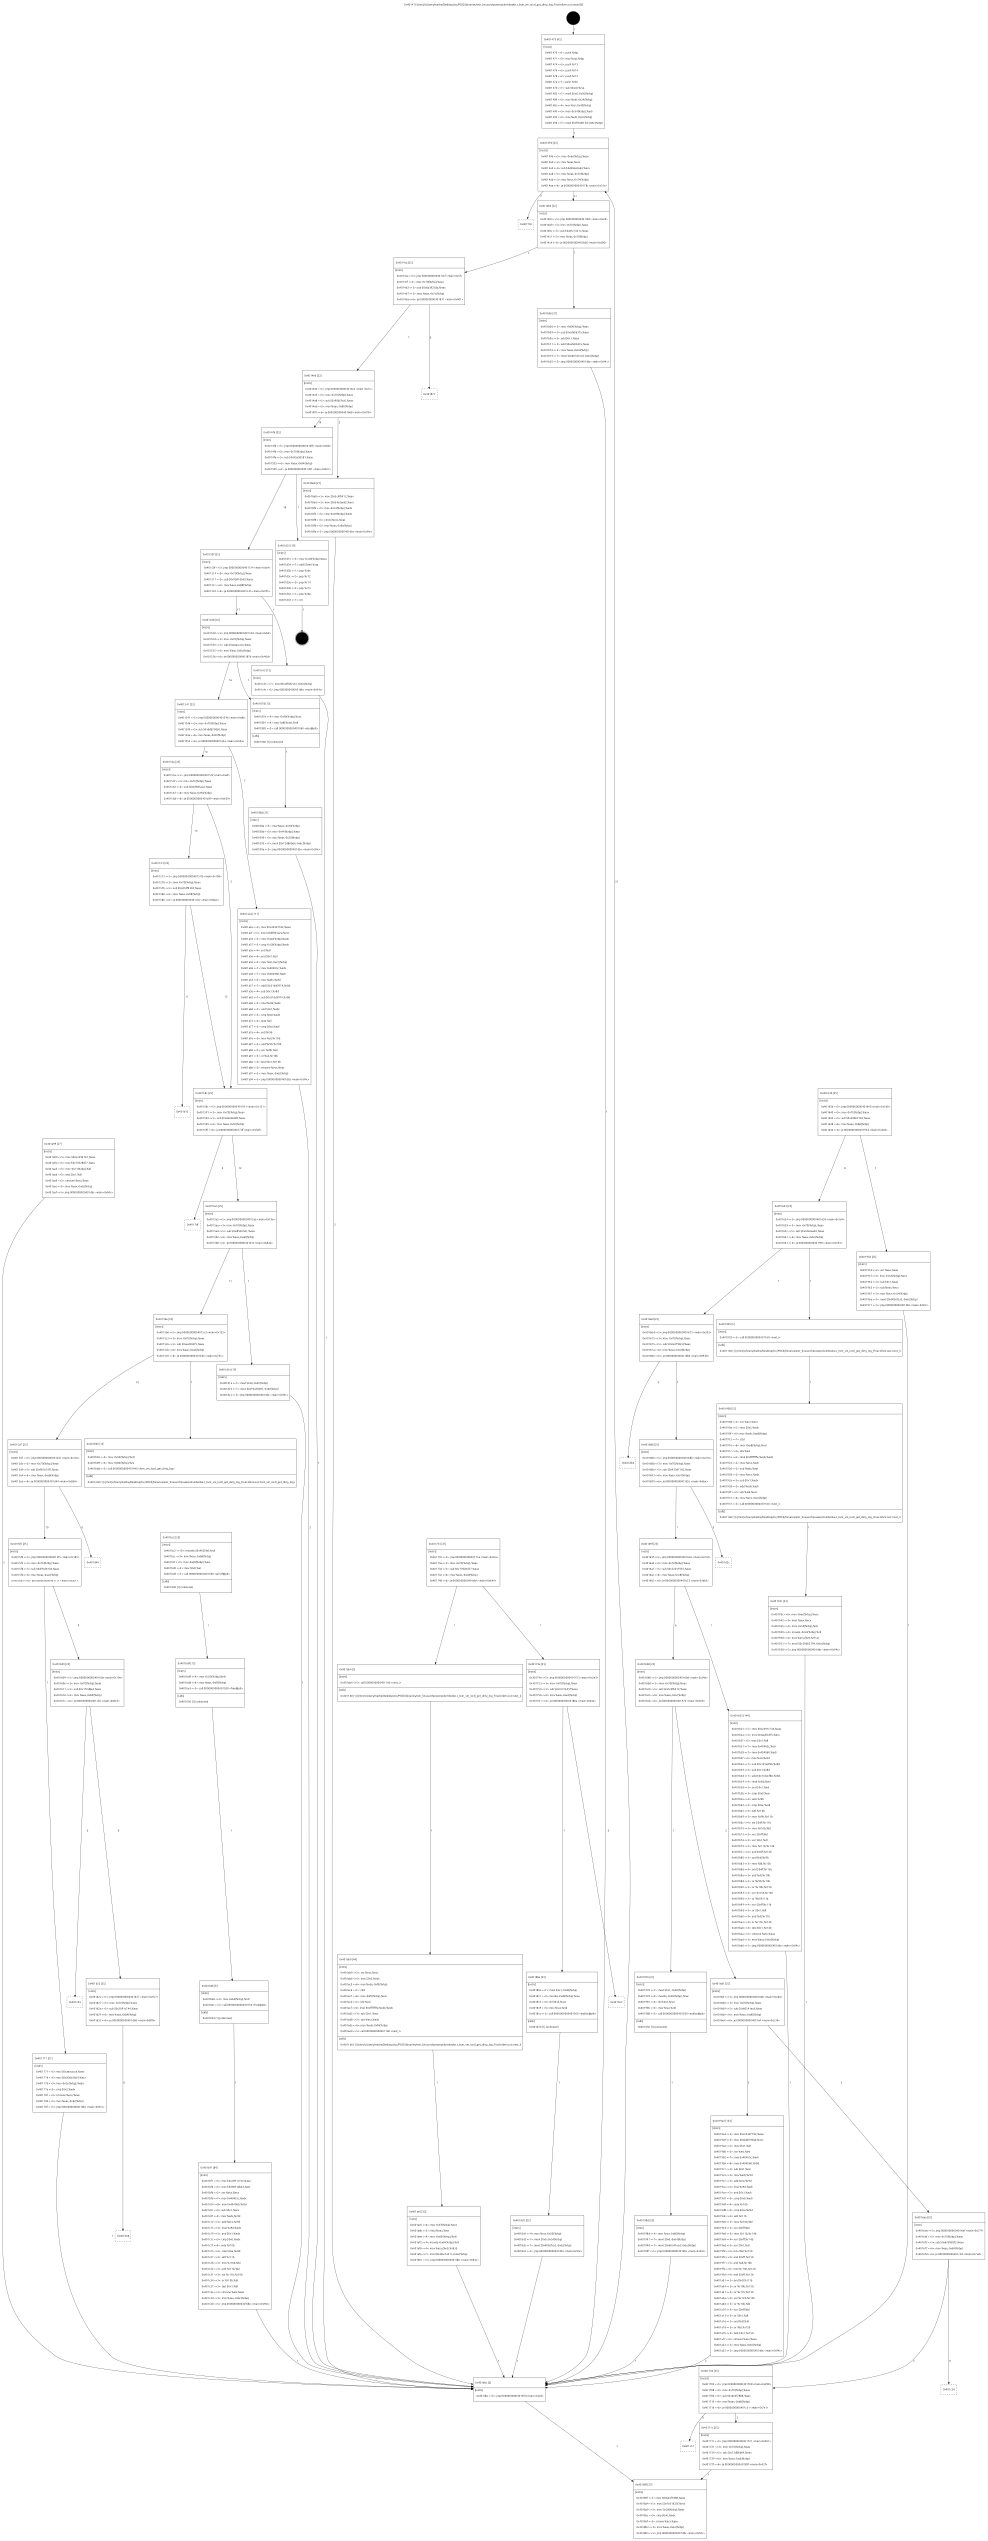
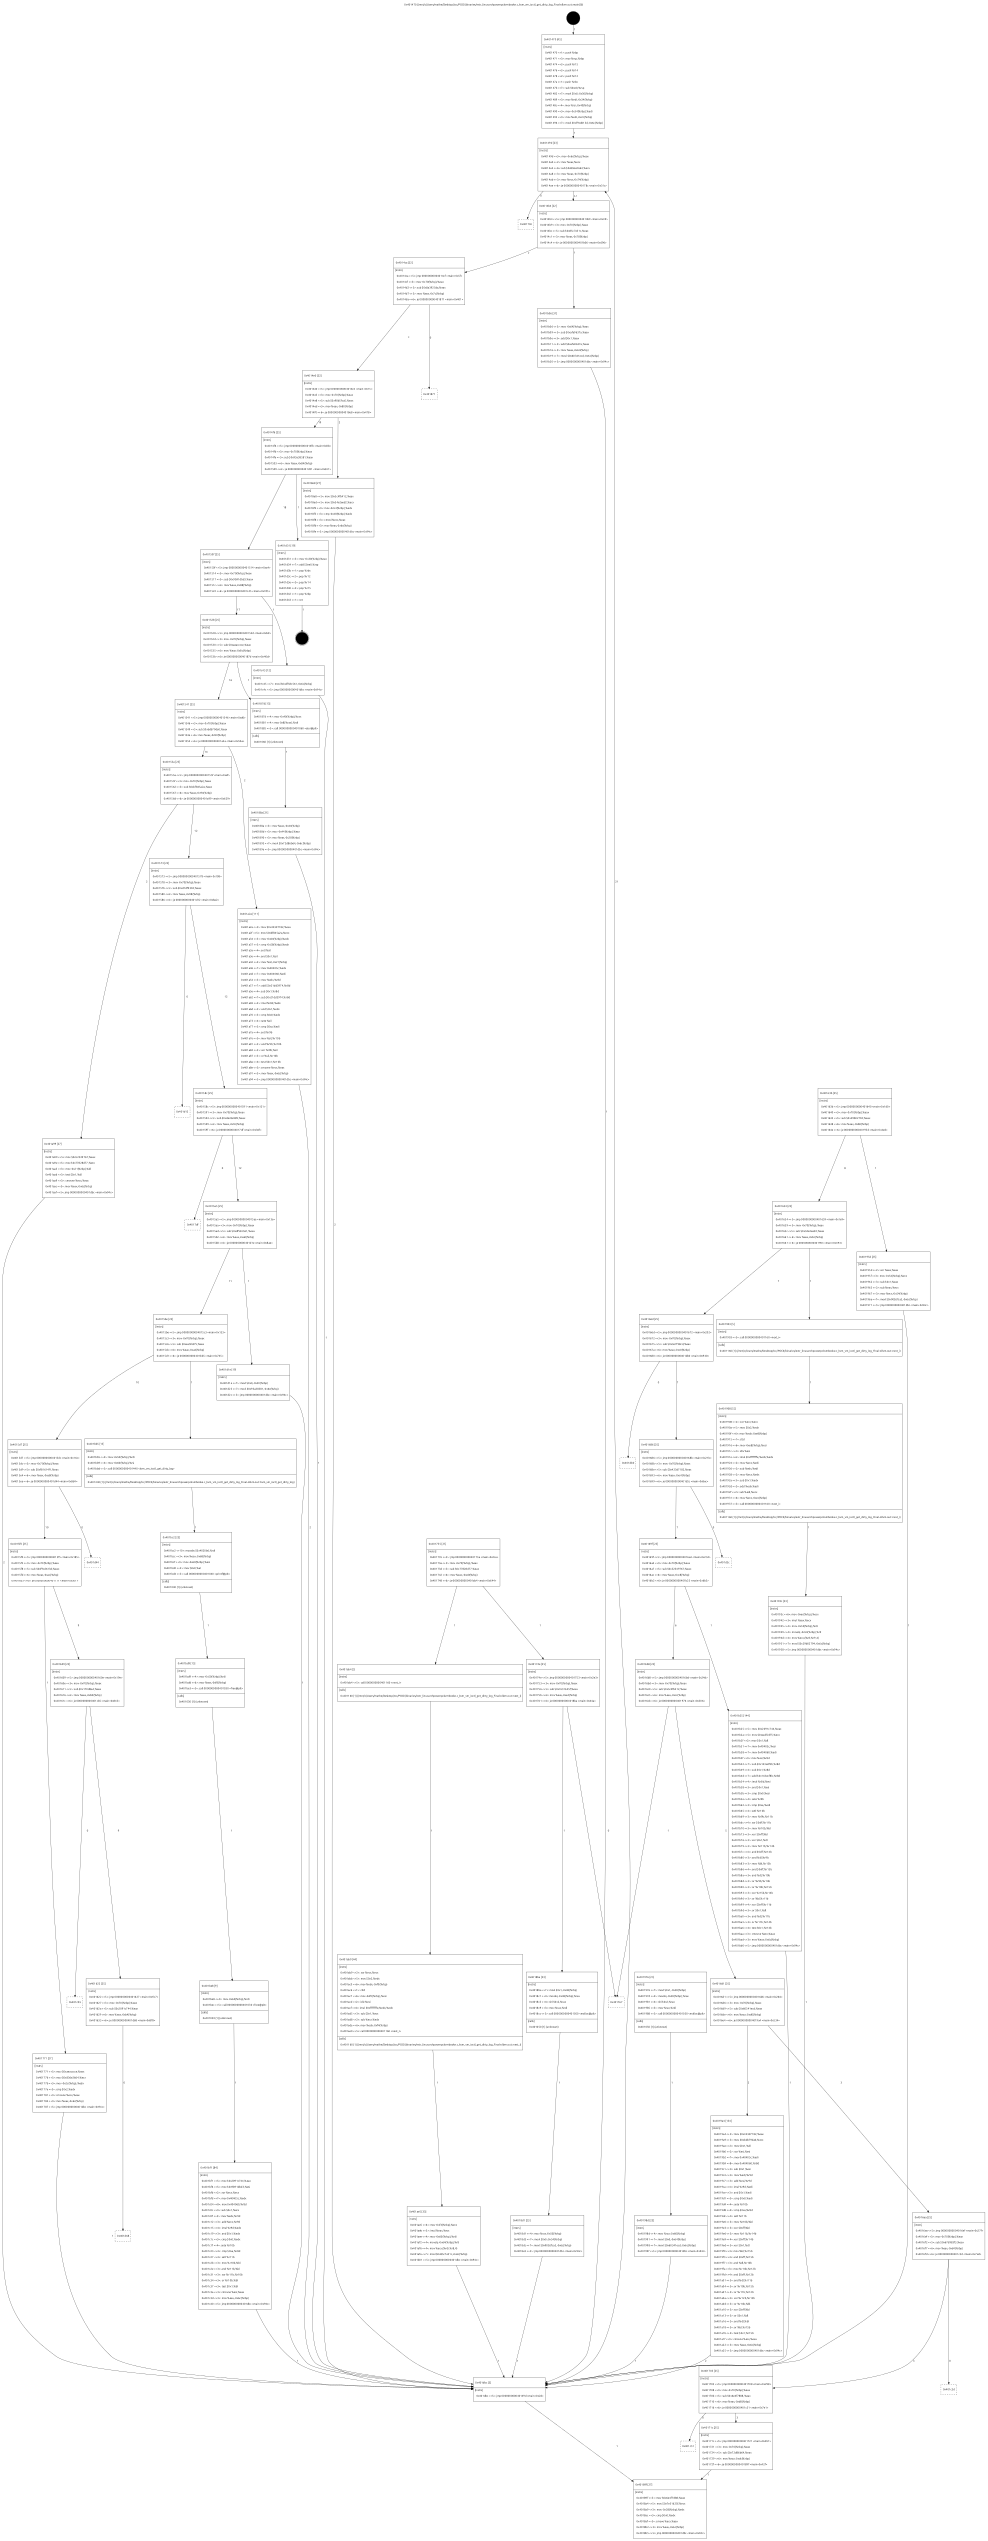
edge "0x40155a [25]" -> "0x40158c [25]": now "0x40155a [25]" -> "0x401a99 [27]"
edge "0x401bb5 [13]" -> "0x401bc2 [23]": added, label "1"
edge "0x4016b8 [25]" -> "0x401976 [23]": now "0x4016b8 [25]" -> "0x401767"
